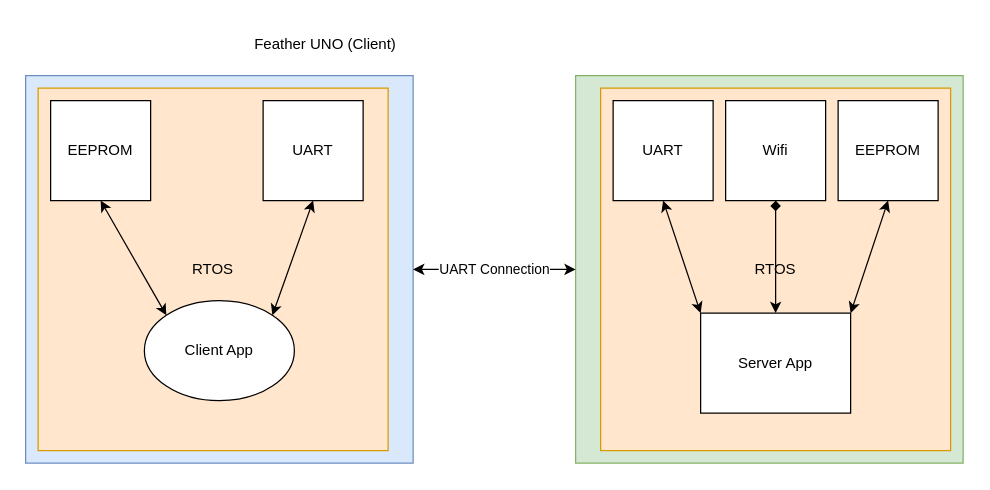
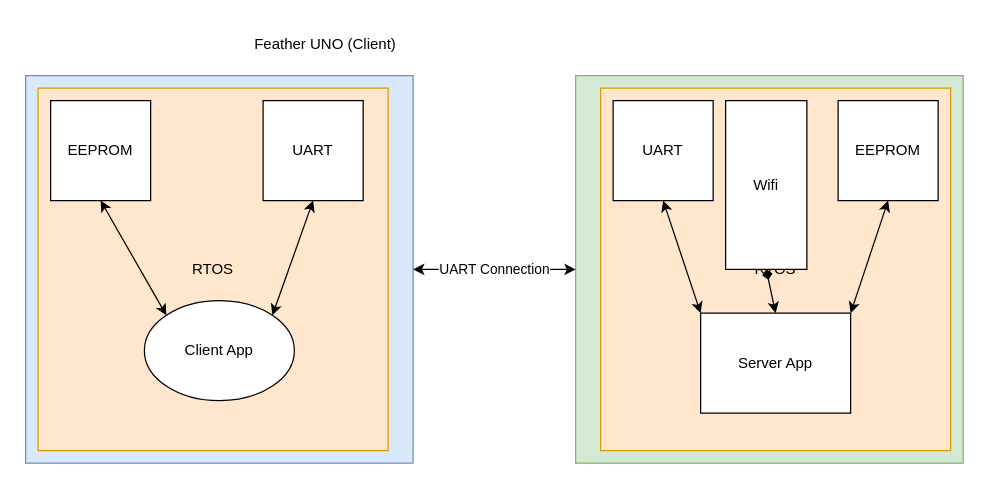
node "Wifi": size 100x100 -> 81x169
